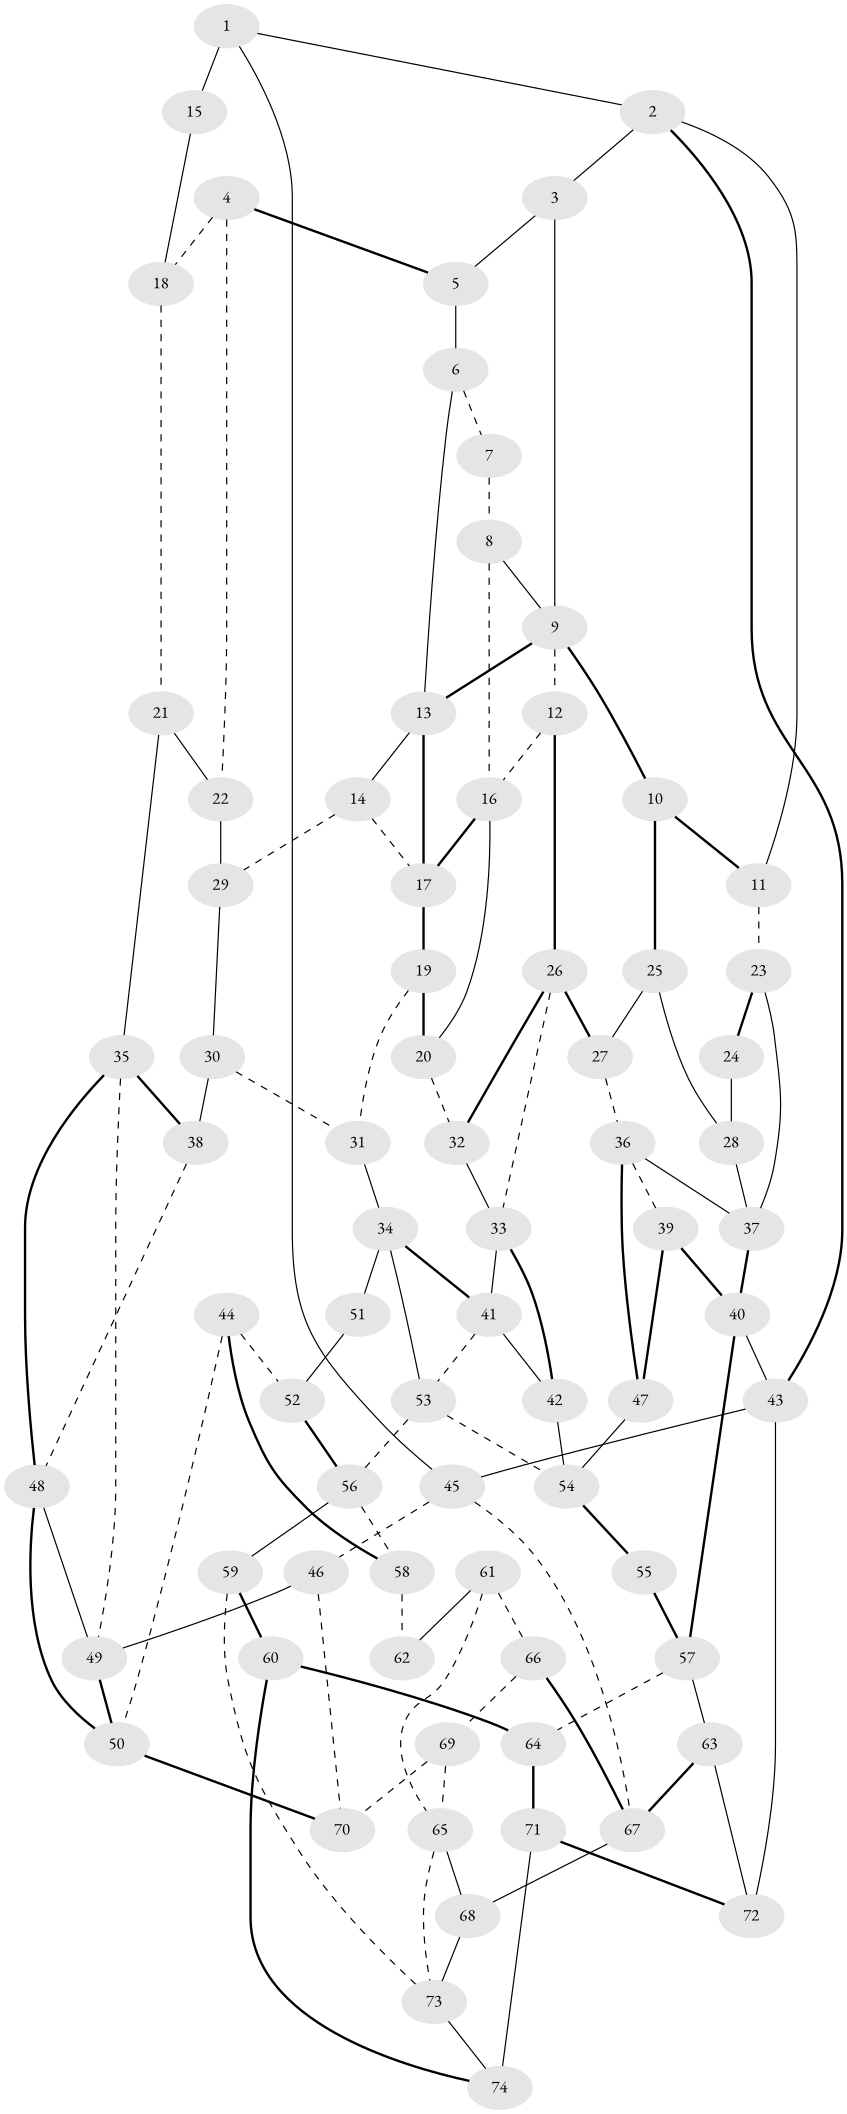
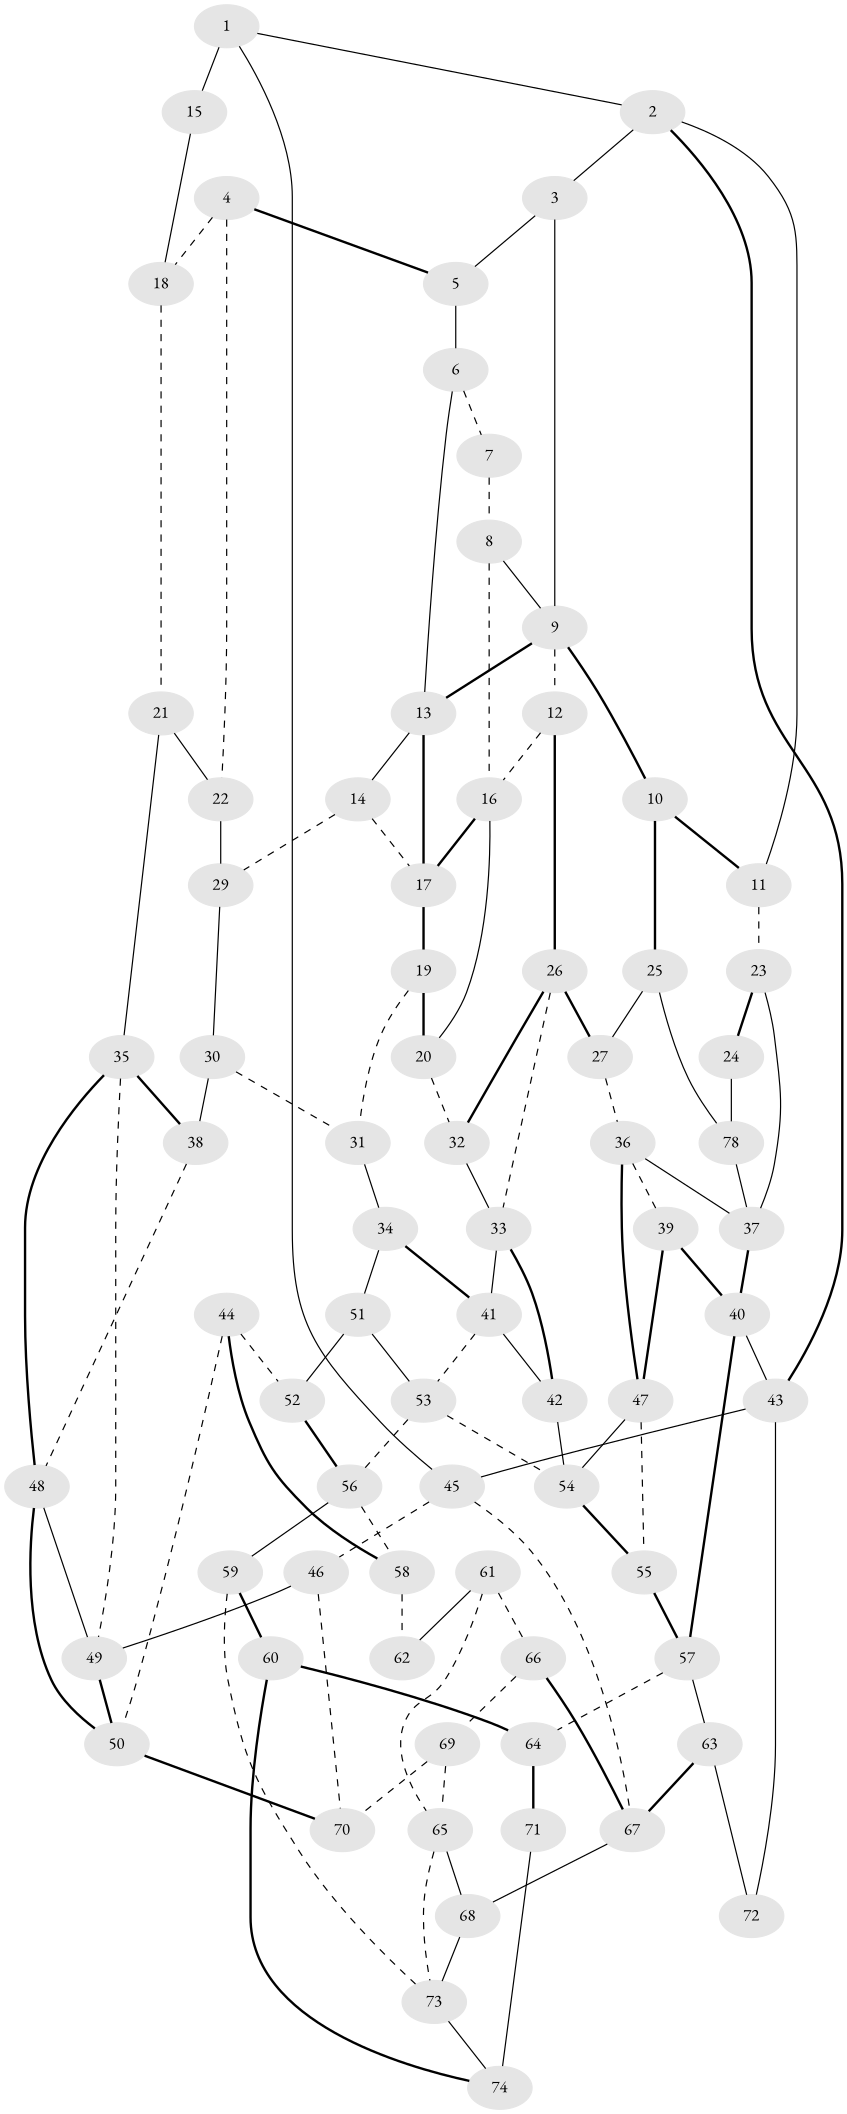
node "28": label "28" -> "78"
edge "34" -- "53": now "51" -- "53"
edge "47" -- "55": added
edge "71" -- "72": removed
